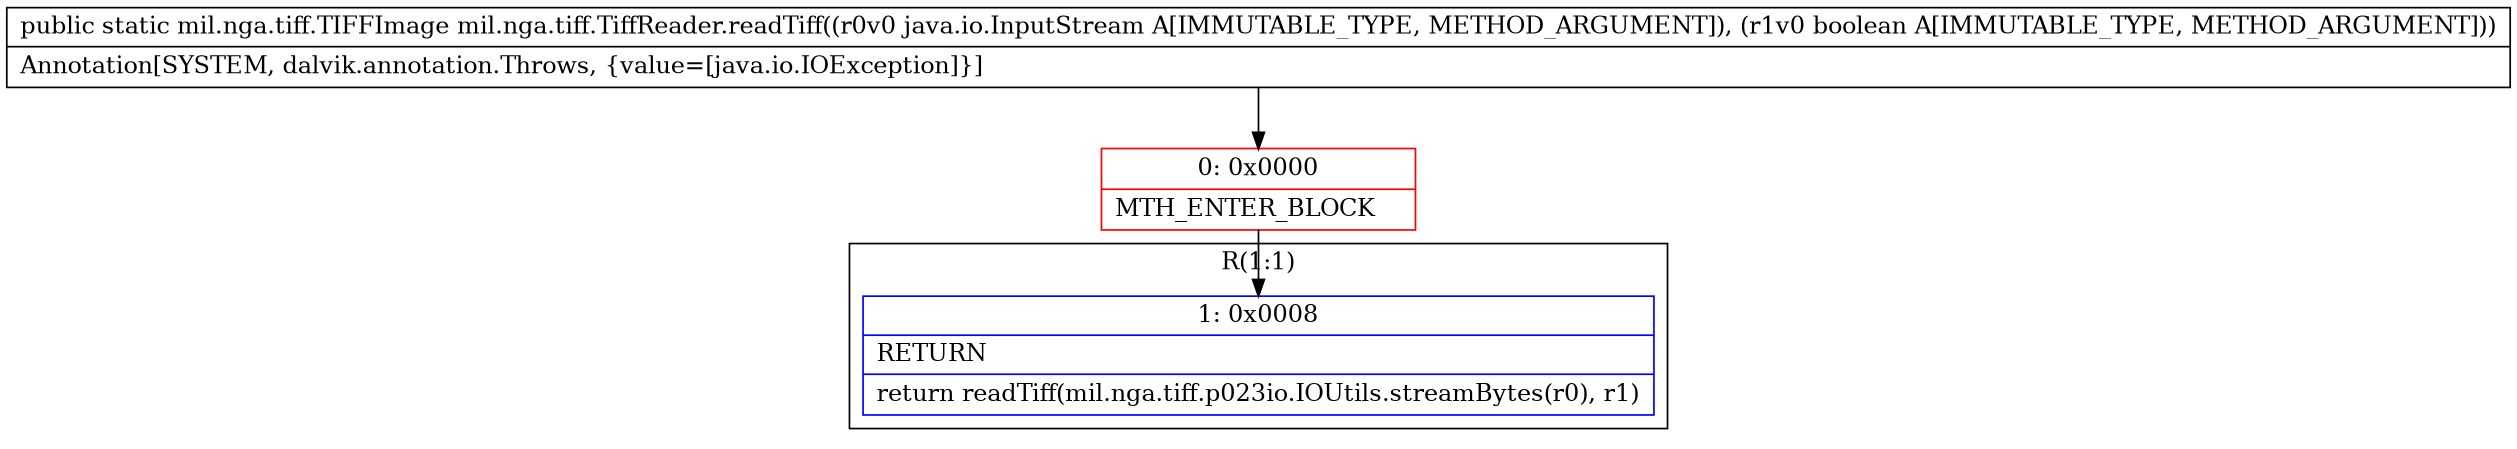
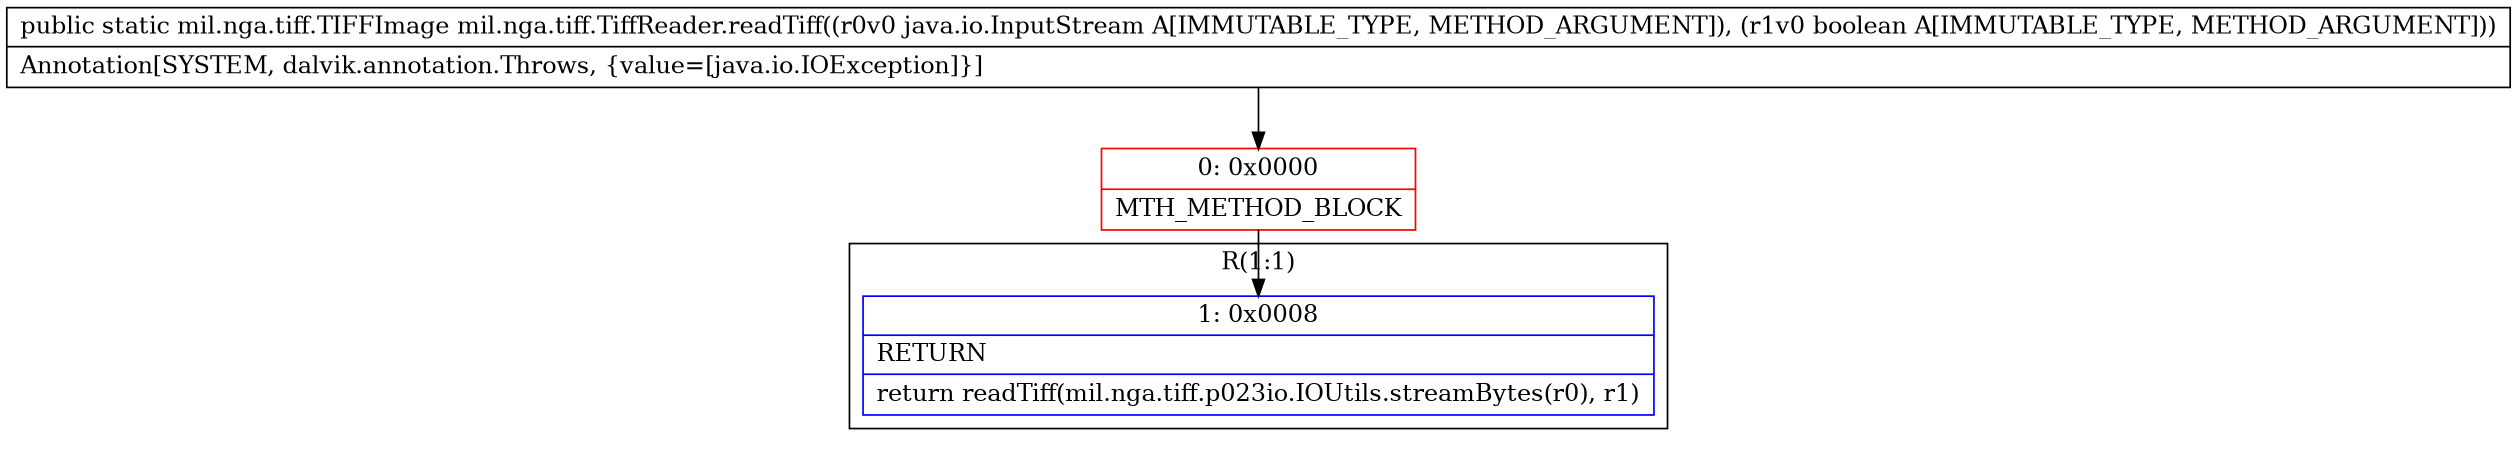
node "0: 0x0000": text "MTH_ENTER_BLOCK" -> "MTH_METHOD_BLOCK"
